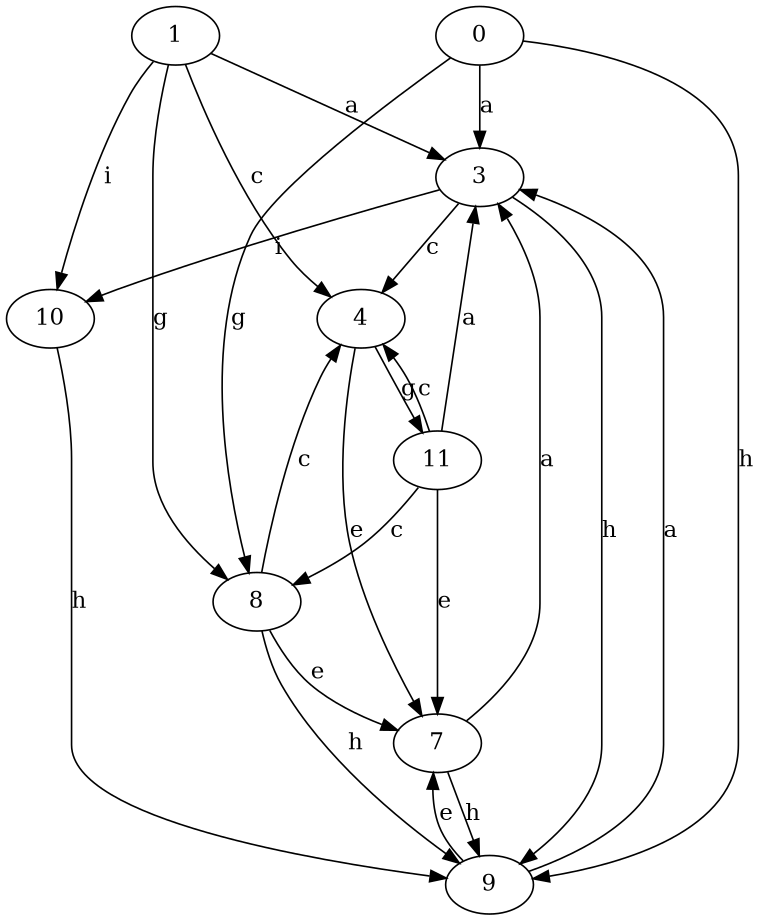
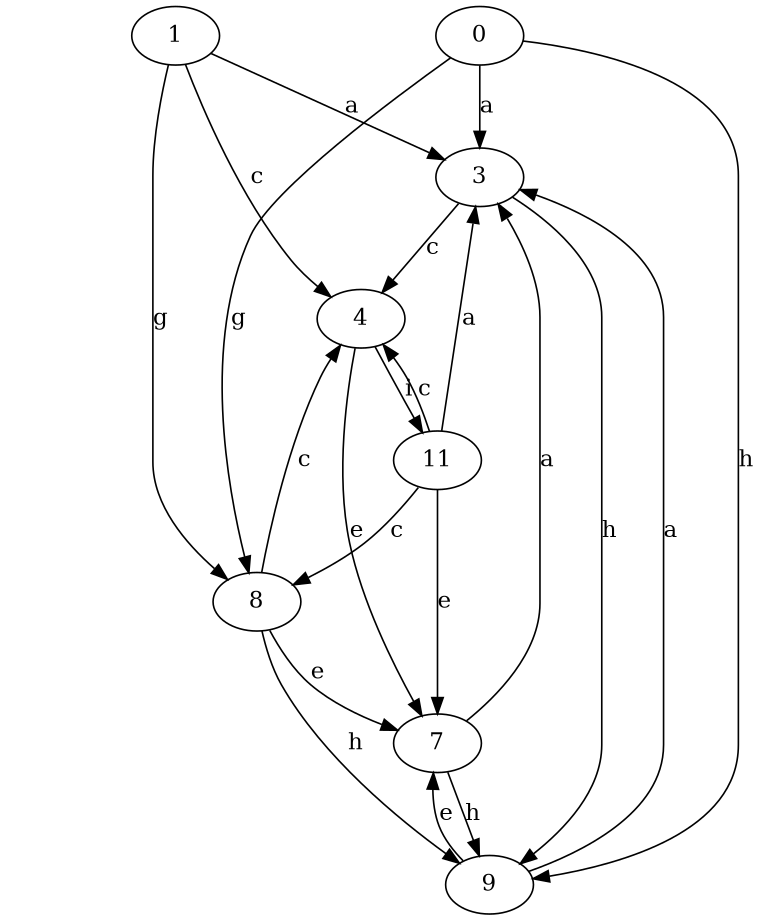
node "10": removed
edge "4" -> "11": label "g" -> "i"
